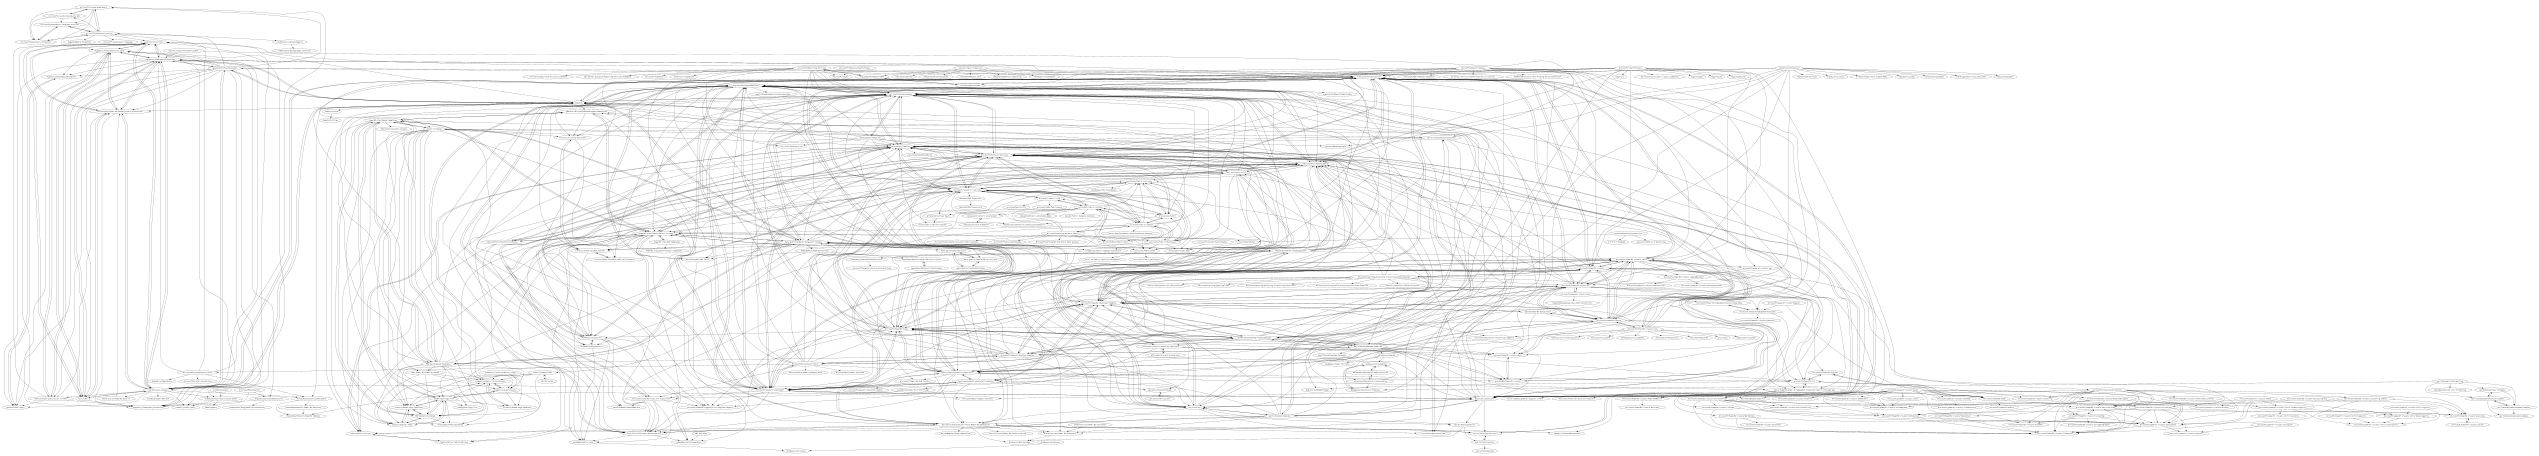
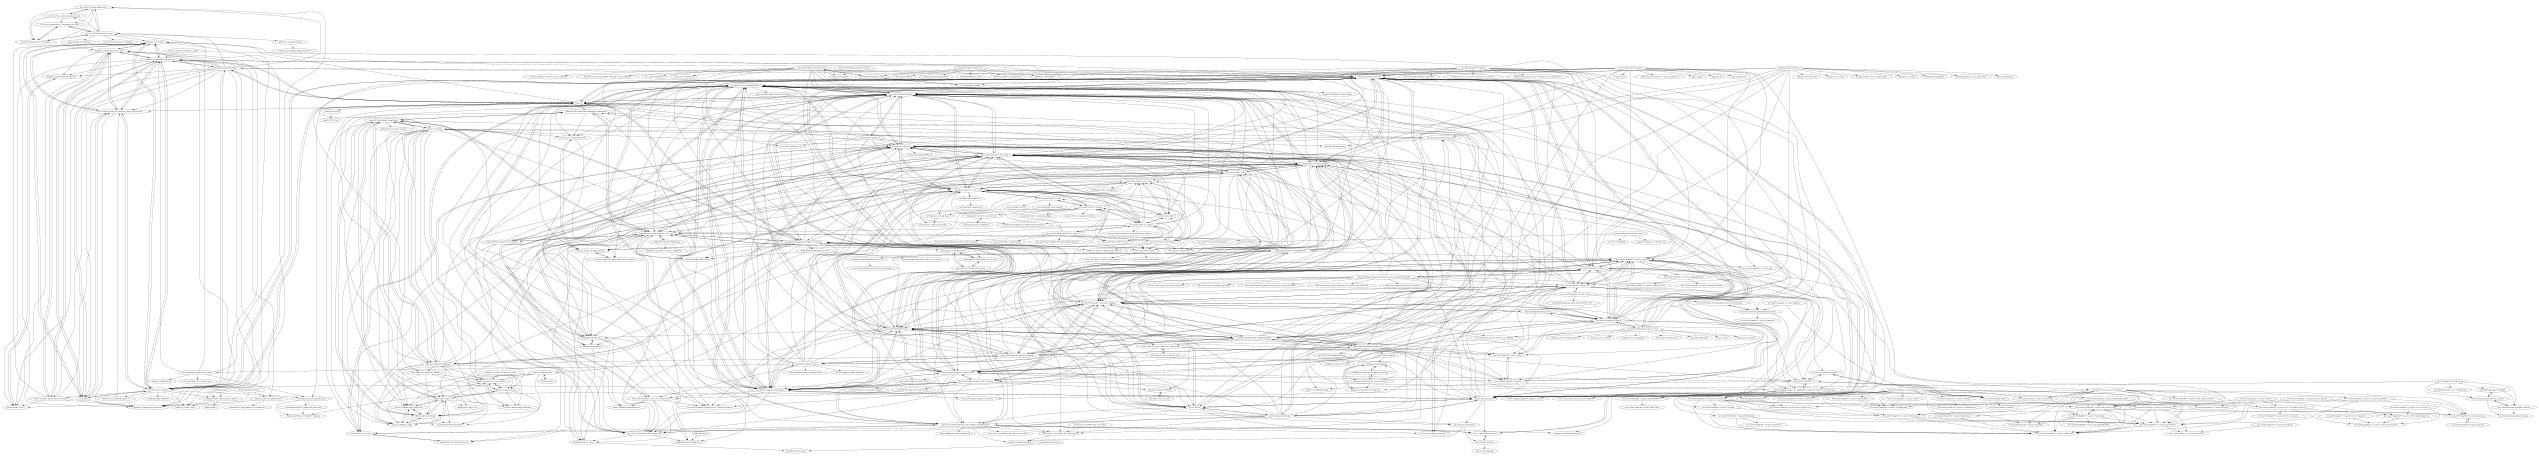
edge "sql-bi/DaxDateTemplate" -> "migueesc123/PowerBIRESTAPI": added
node "MiguelMyersMS/Core-Visuals-Board": removed
